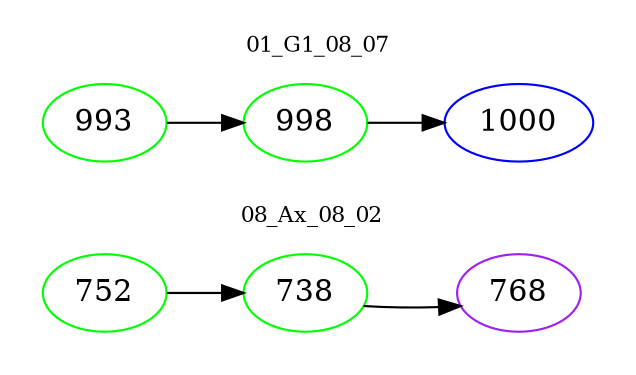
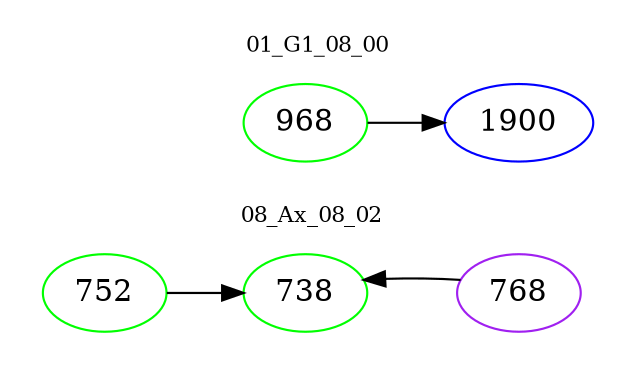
cluster "01_G1_08_07": label "01_G1_08_07" -> "01_G1_08_00"
node "993": removed
node "998": label "998" -> "968"
node "1000": label "1000" -> "1900"
edge "738" -> "768": reversed
